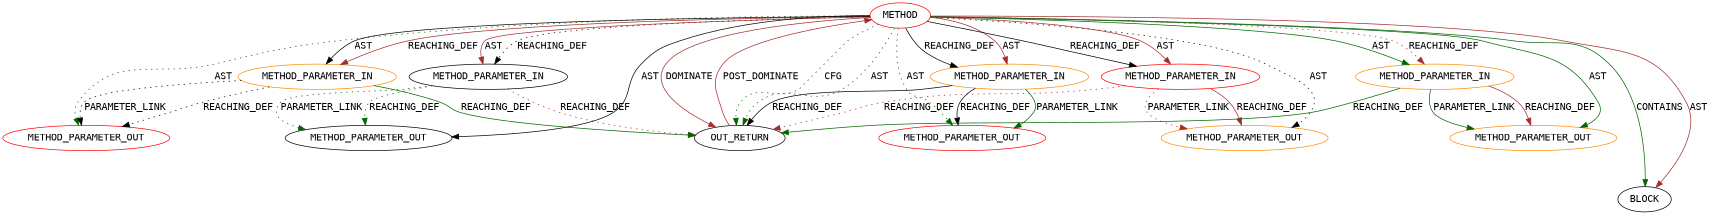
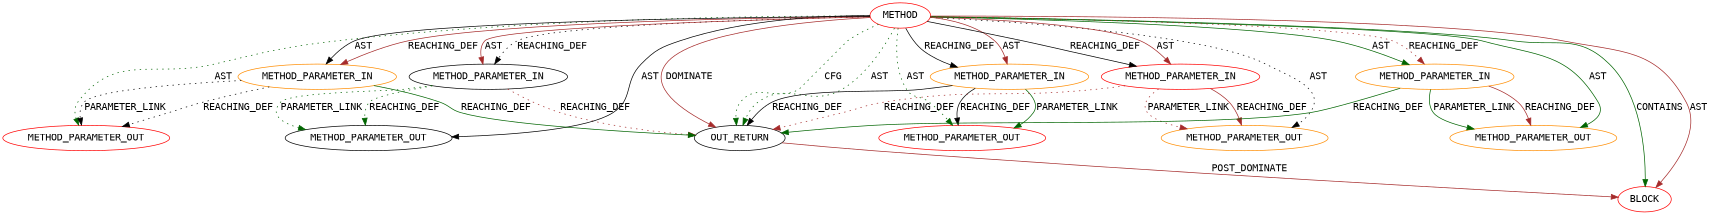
edge "OUT_RETURN" -> "METHOD": now "OUT_RETURN" -> "BLOCK"
node "BLOCK": color black -> red
